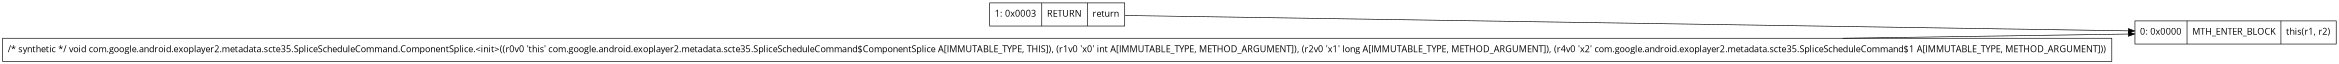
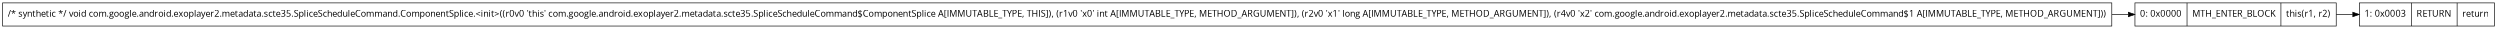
edge "1: 0x0003" -> "0: 0x0000": reversed
